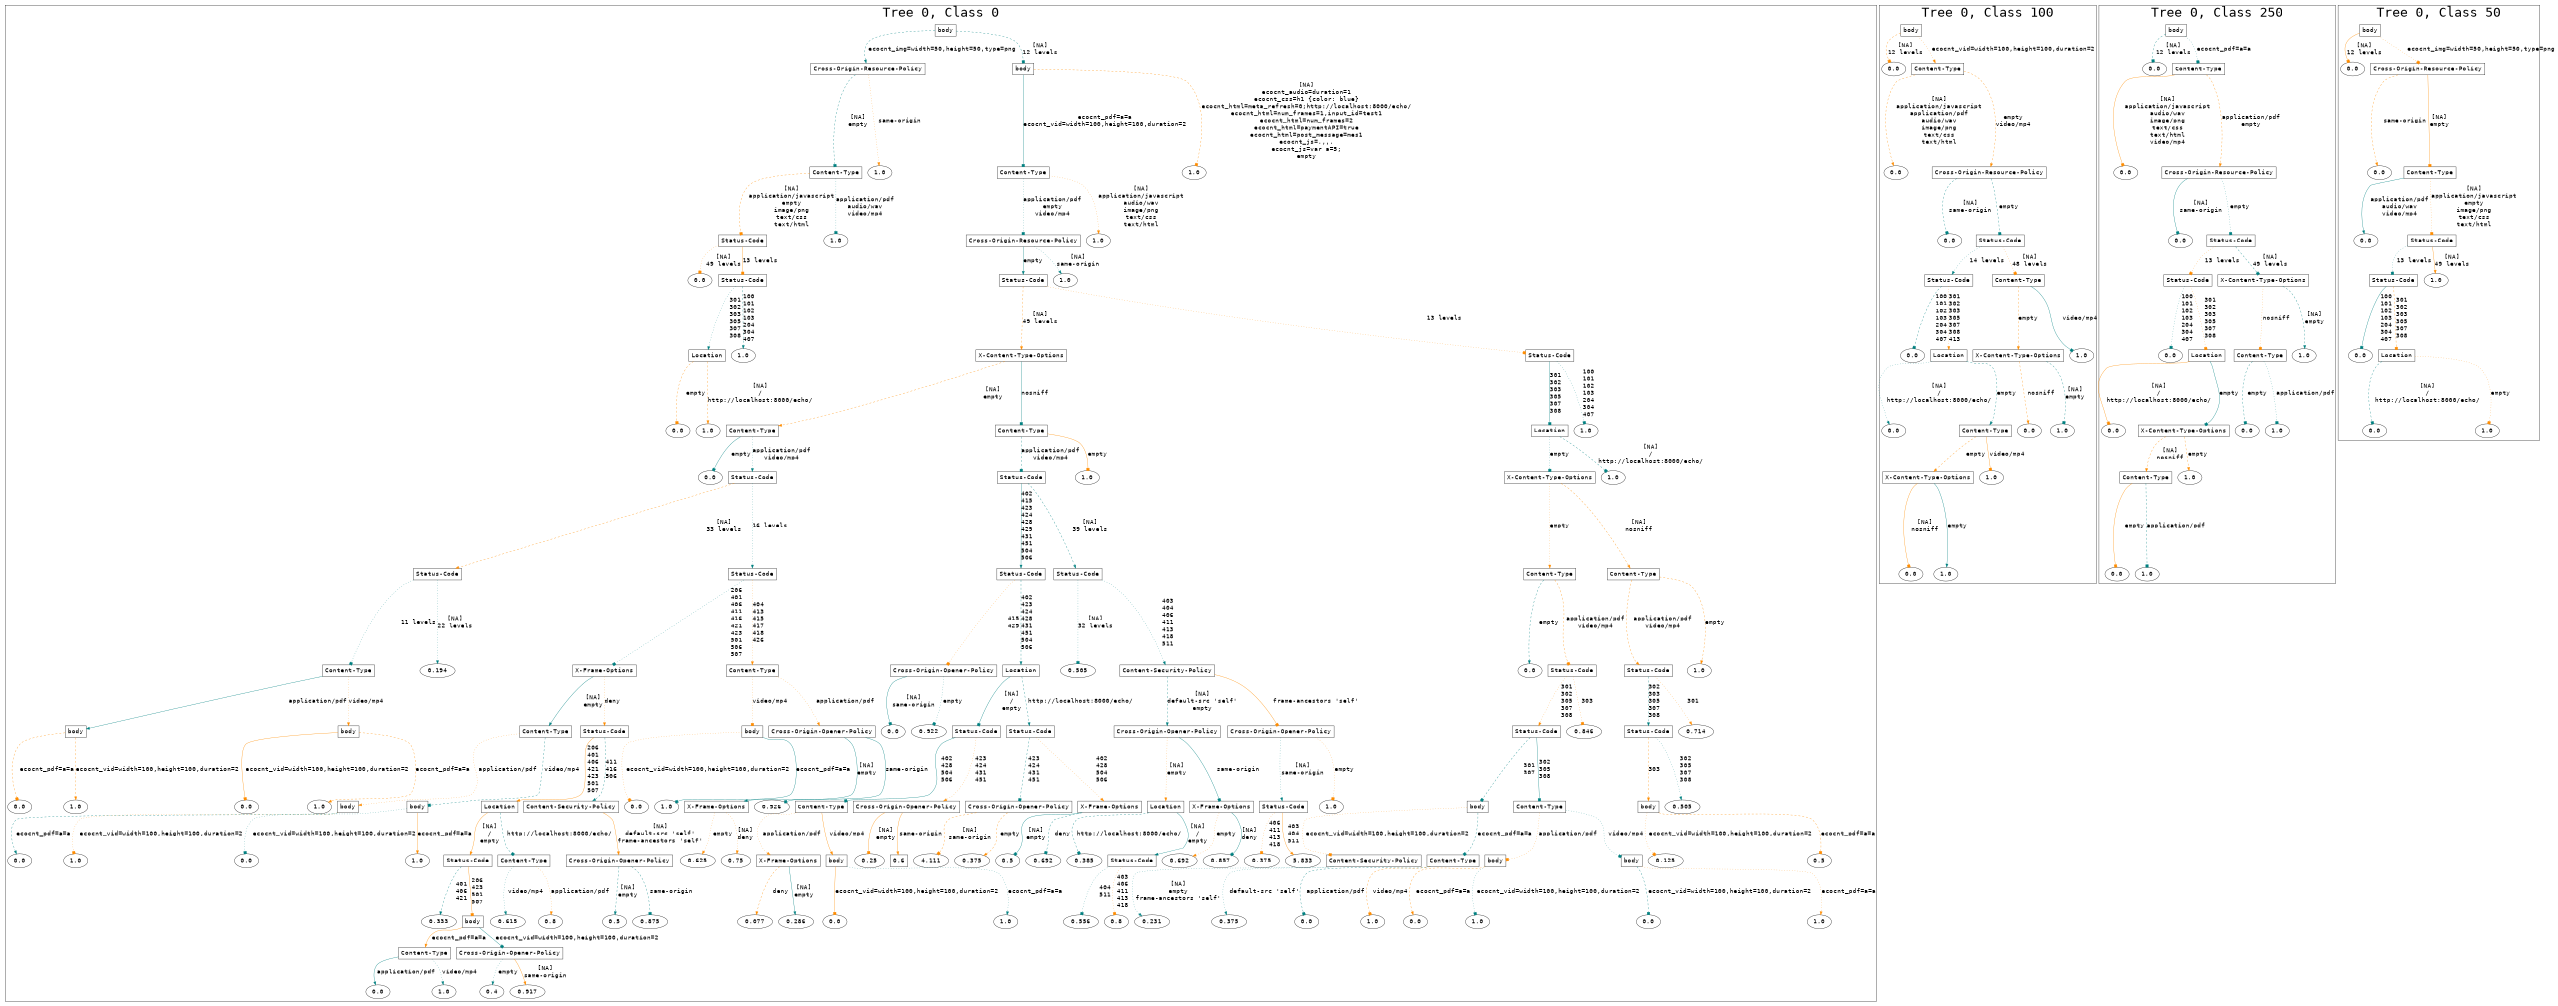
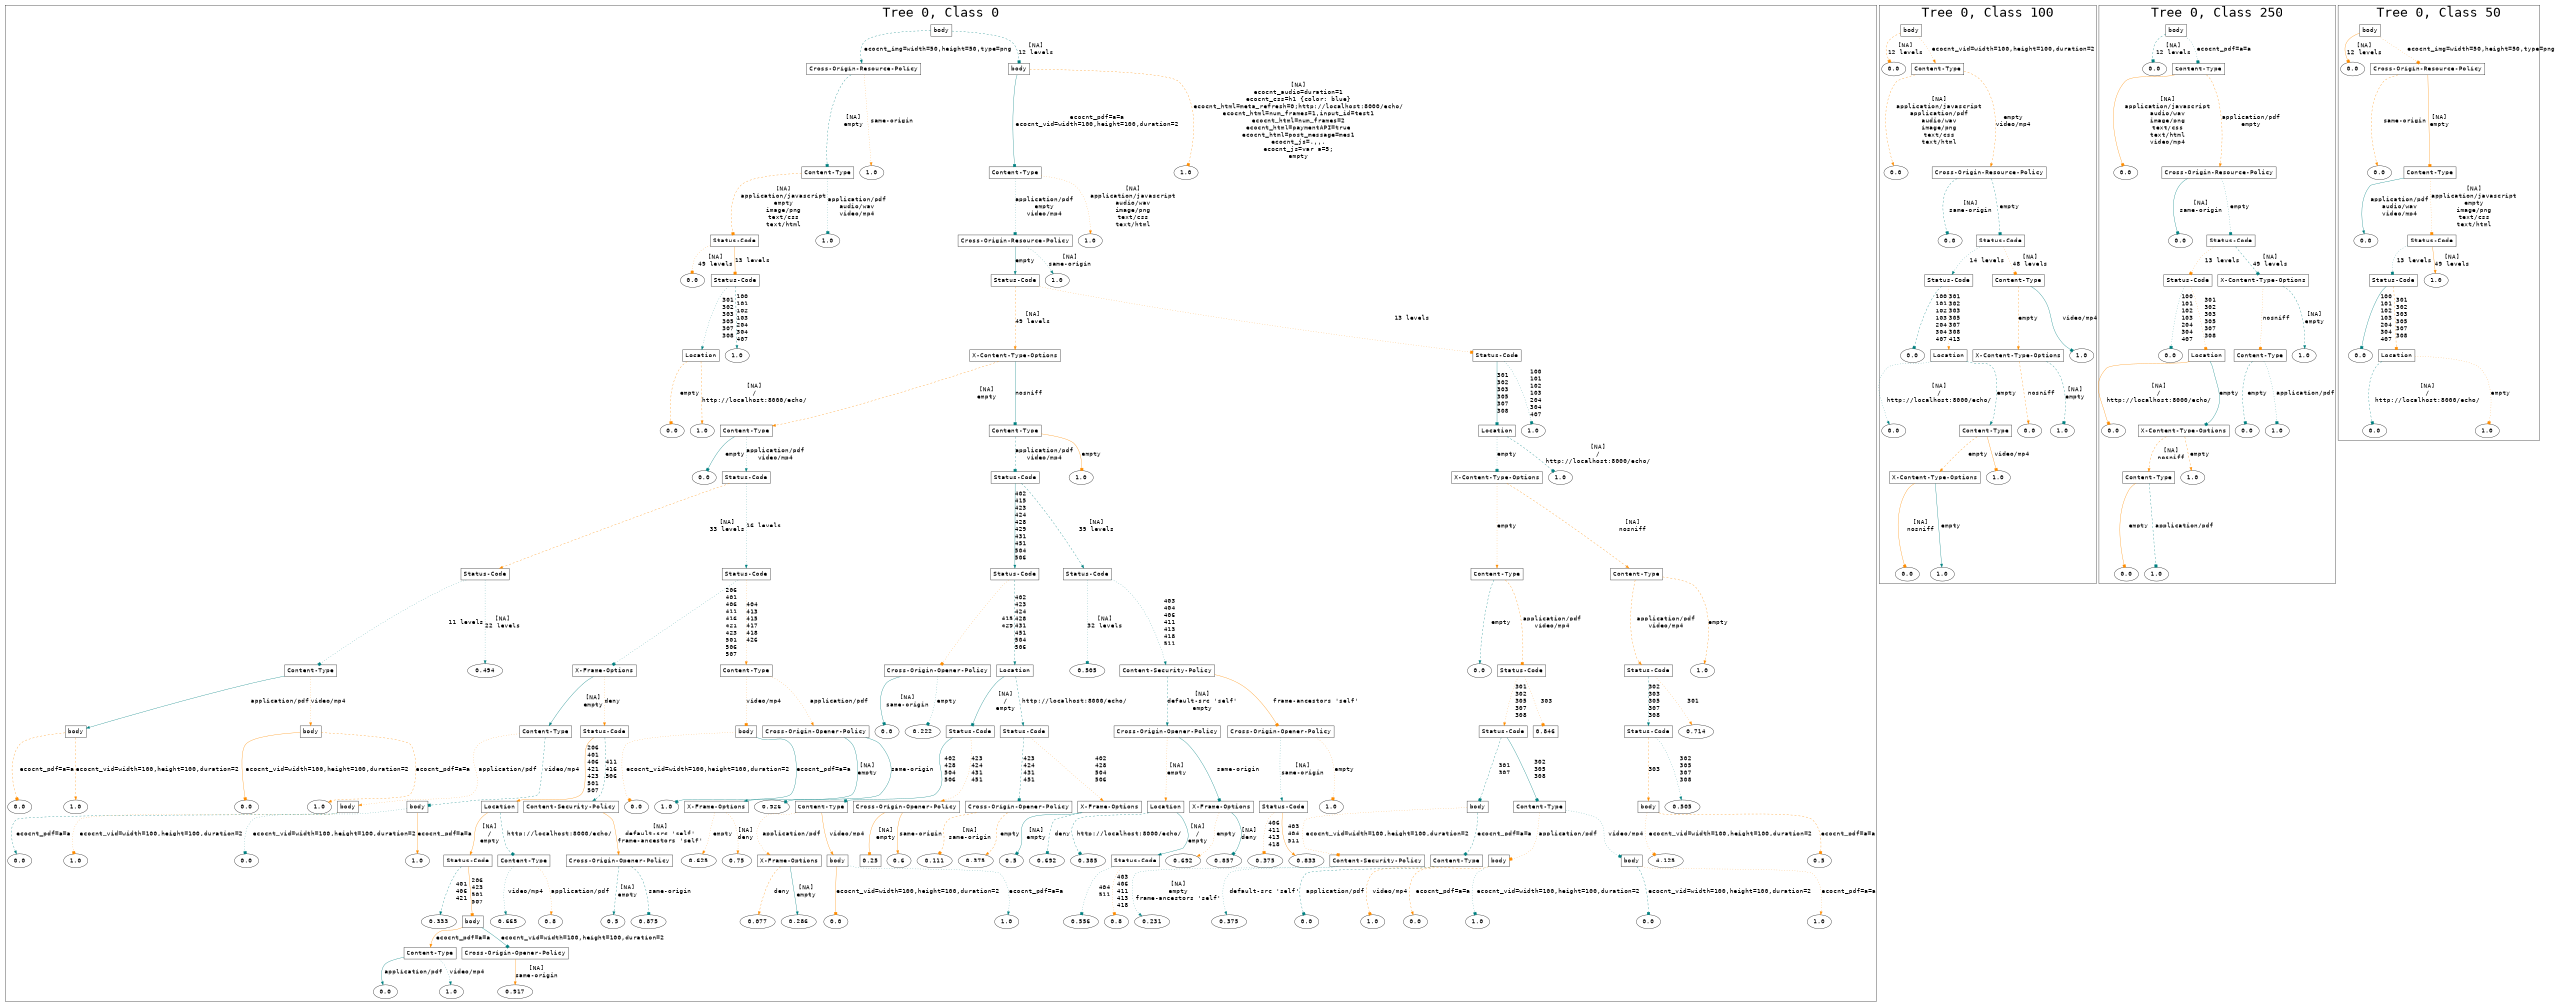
node "0.194": label "0.194" -> "0.494"
node "0.922": label "0.922" -> "0.222"
node "0.846": shape ellipse -> box
node "0.25": shape ellipse -> box
node "0.6": shape box -> ellipse
node "4.111": label "4.111" -> "0.111"
node "5.833": label "5.833" -> "0.833"
node "0.125": label "0.125" -> "4.125"
node "0.615": label "0.615" -> "0.665"
node "0.4": removed
